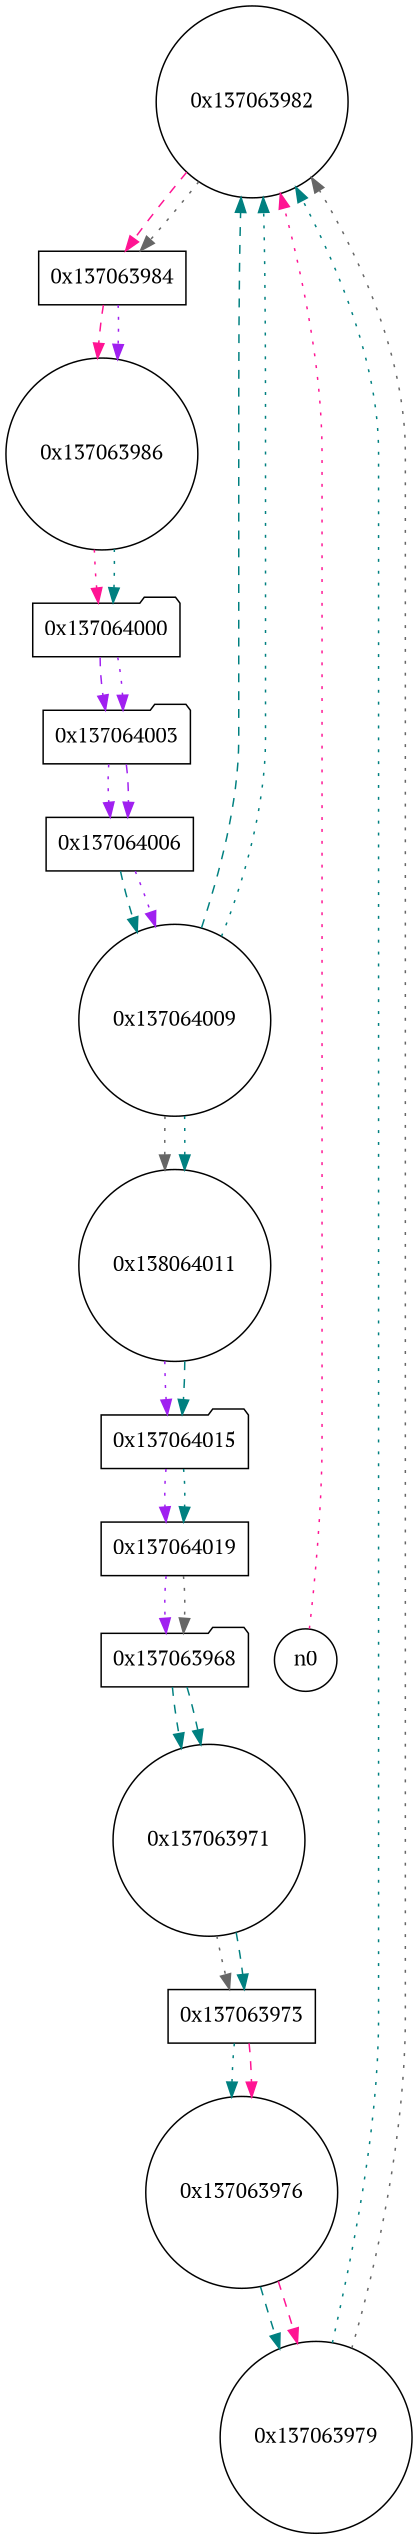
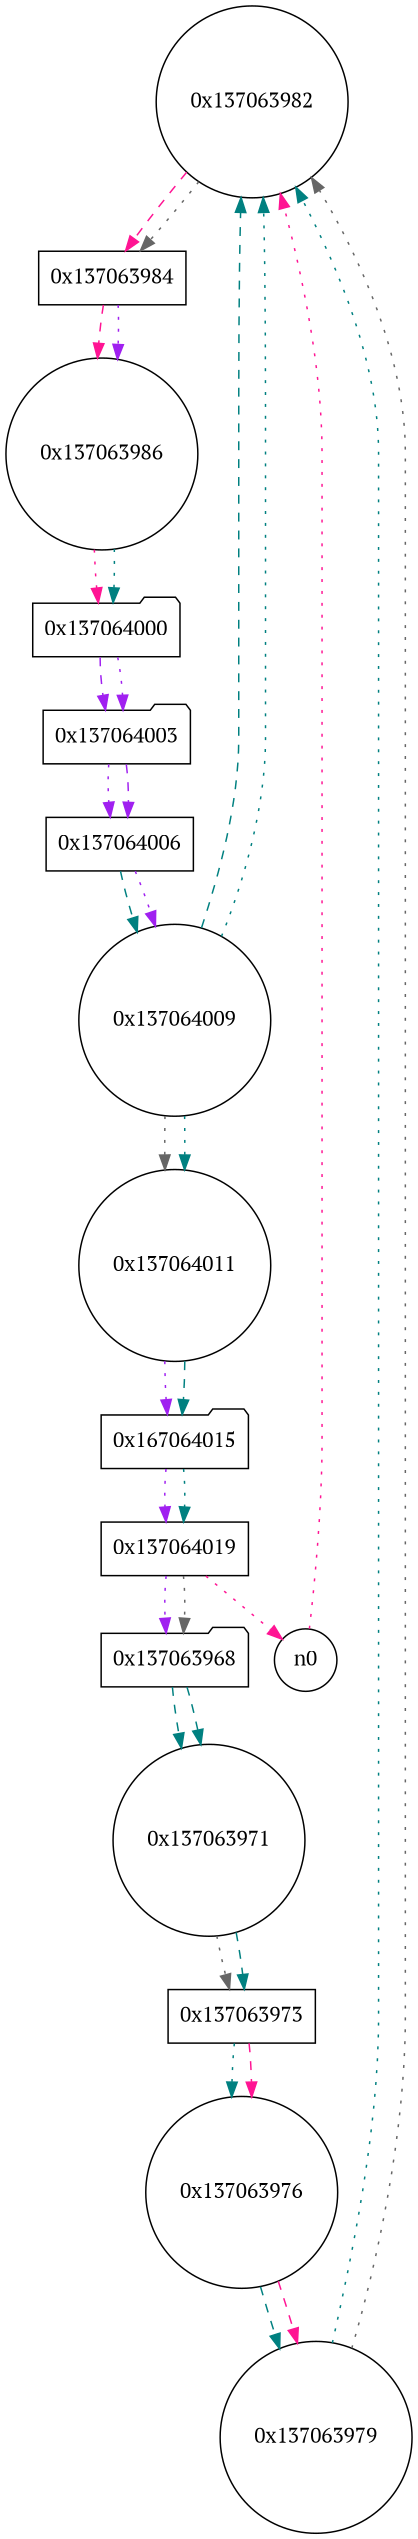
node "0x138064011": label "0x138064011" -> "0x137064011"
node "0x137064015": label "0x137064015" -> "0x167064015"
edge "0x137064019" -> "n0": added
